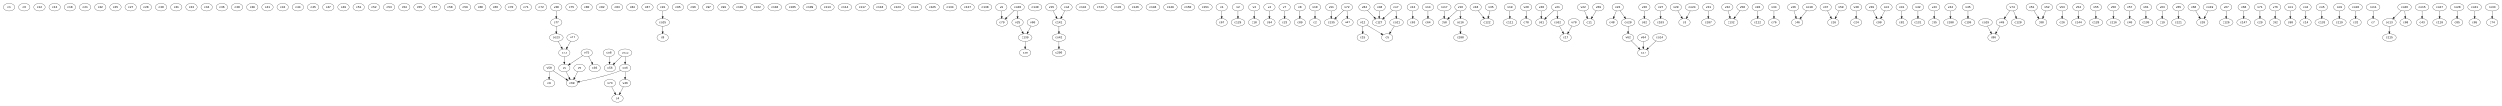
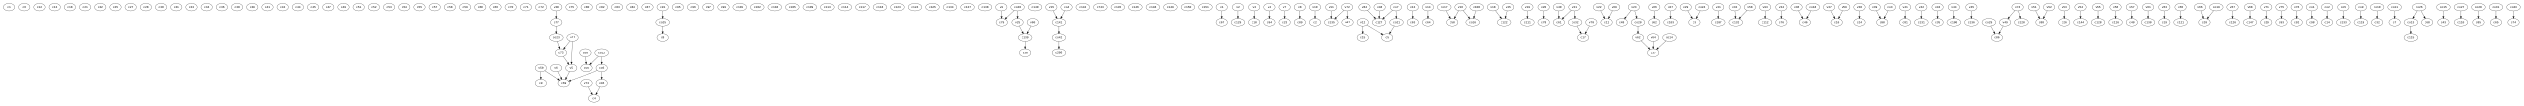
edge "co16" -> "c108": reversed
edge "v75" -> "v5": now "v17" -> "v5"
